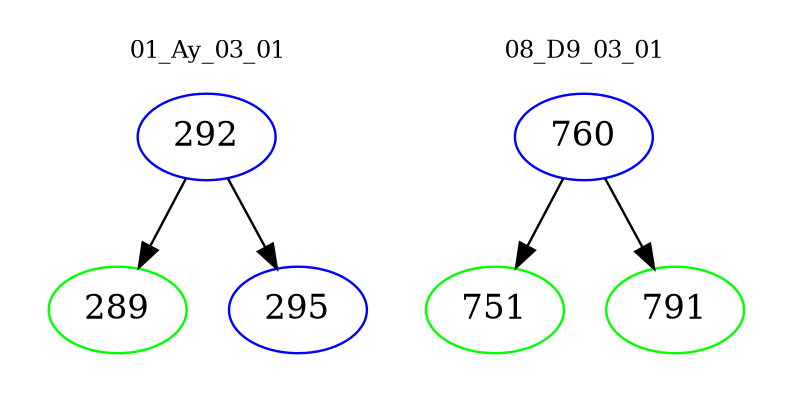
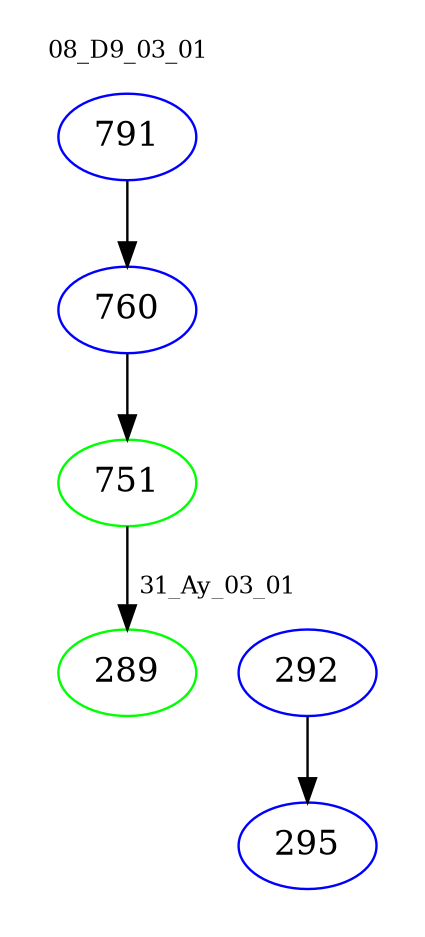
cluster "01_Ay_03_01": label "01_Ay_03_01" -> "31_Ay_03_01"
edge "292" -> "289": now "751" -> "289"
edge "760" -> "791": reversed
node "791": color green -> blue
